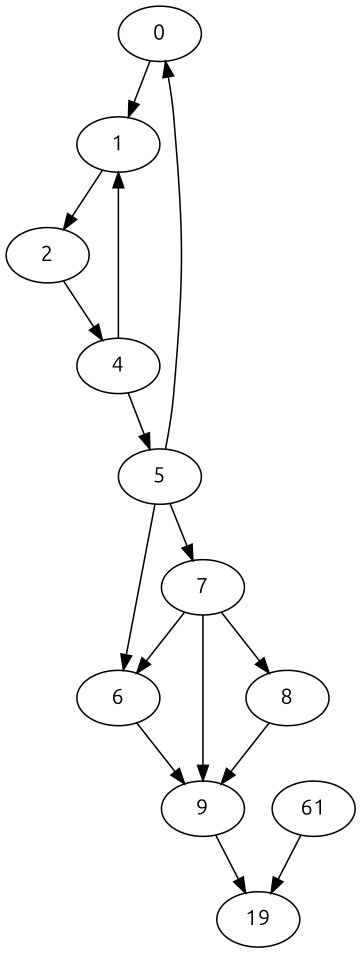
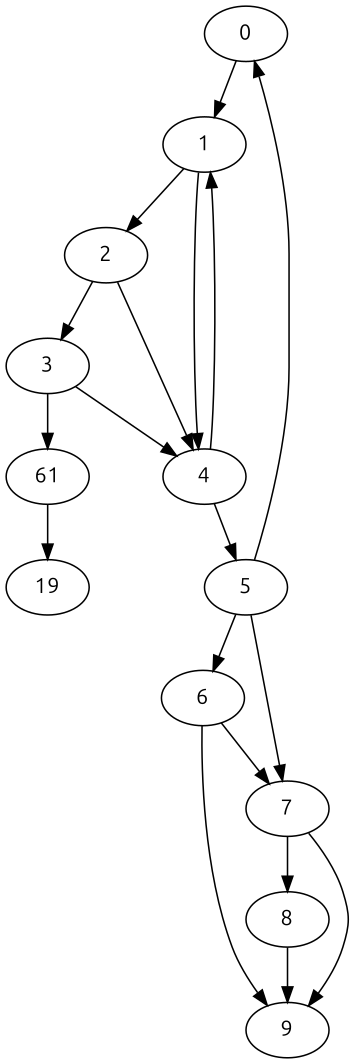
edge "1" -> "4": added
node "3": added
edge "7" -> "6": reversed
edge "9" -> "19": removed
